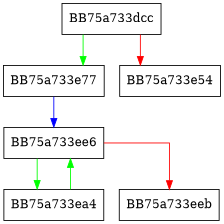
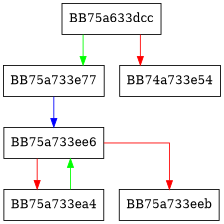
node "BB75a733dcc": label "BB75a733dcc" -> "BB75a633dcc"
node "BB75a733e54": label "BB75a733e54" -> "BB74a733e54"
edge "BB75a733ee6" -> "BB75a733ea4": color green -> red
